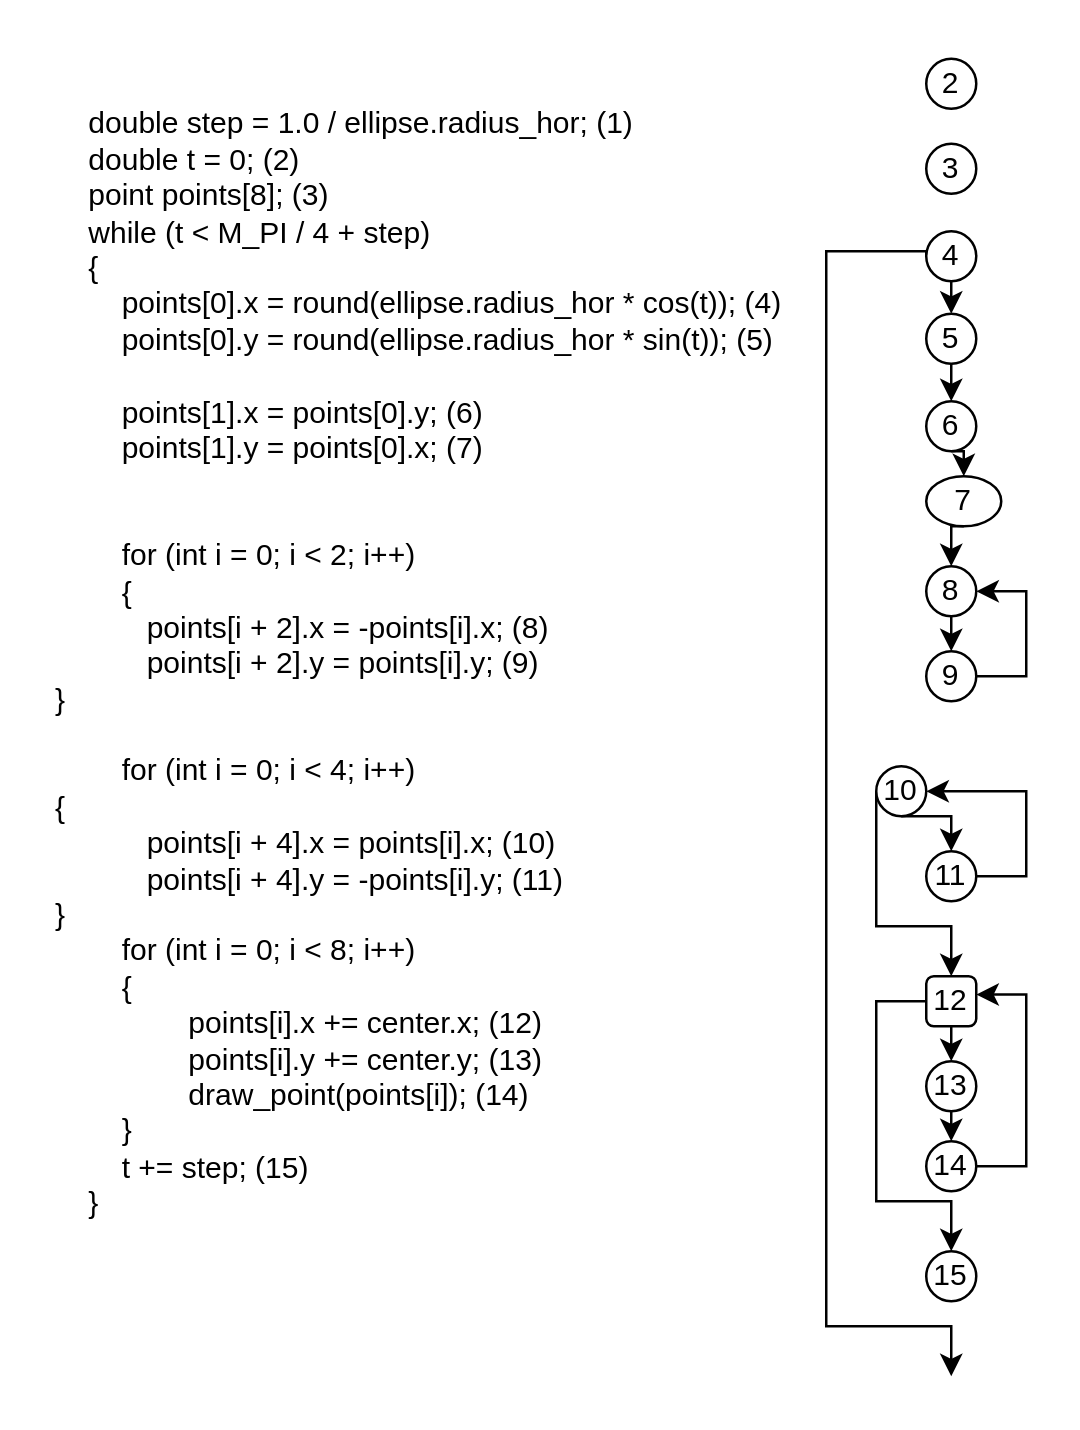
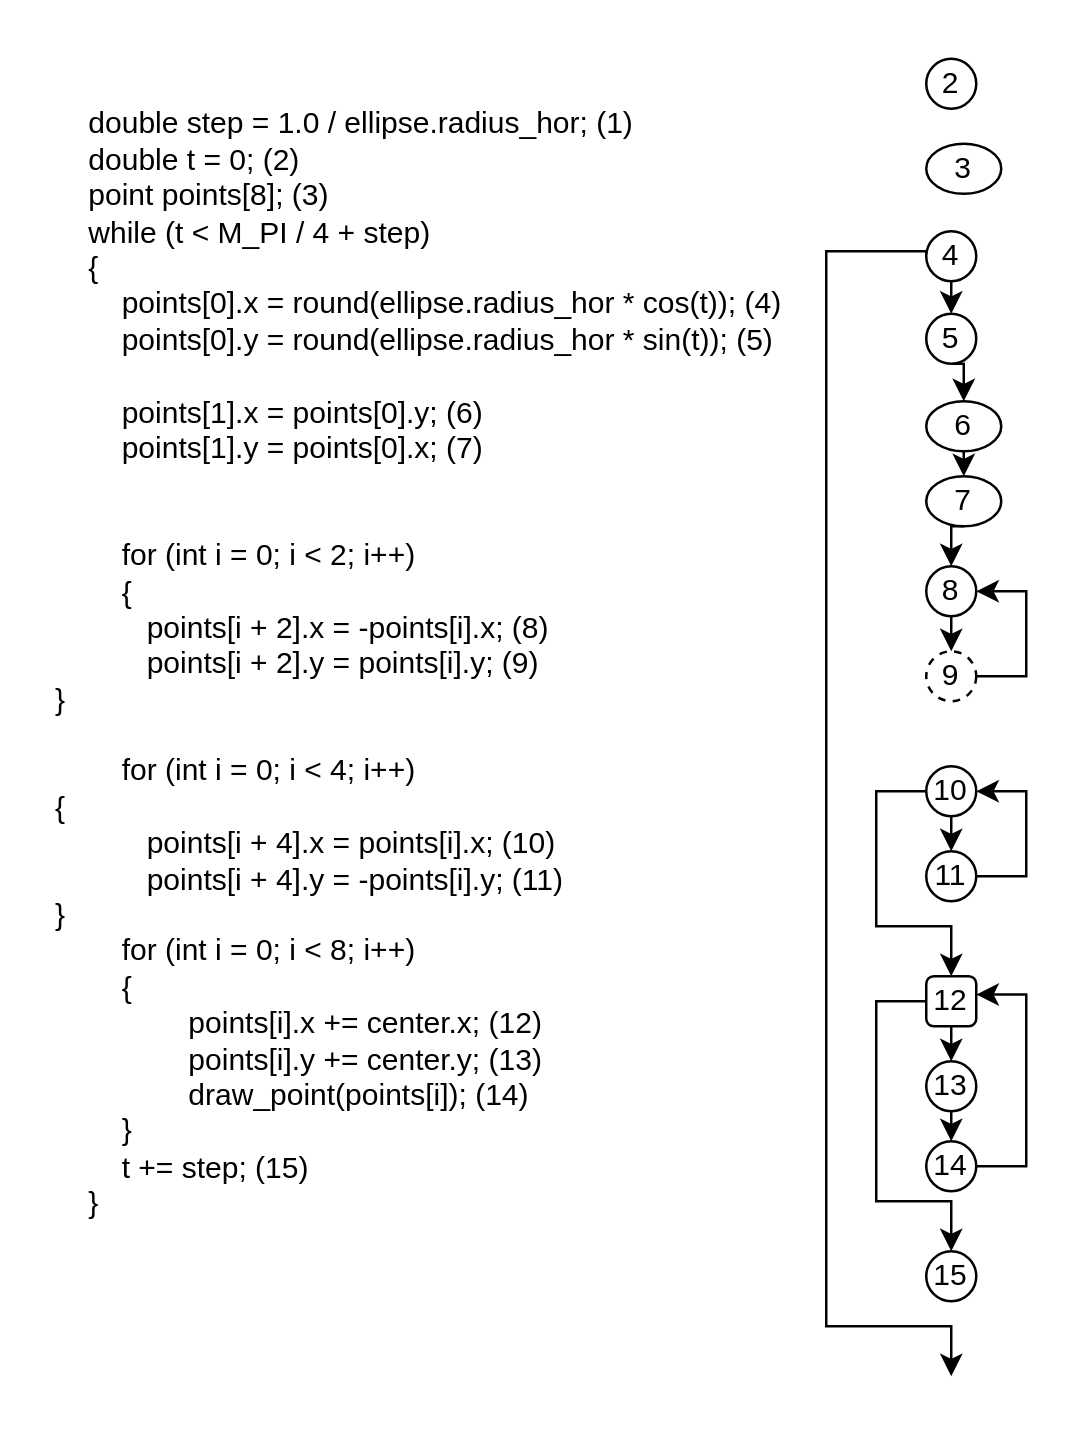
node "3": size 50x50 -> 75x50
node "6": size 50x50 -> 75x50
node "9": style solid -> dashed
node "10": moved (901, 791) -> (951, 791)
